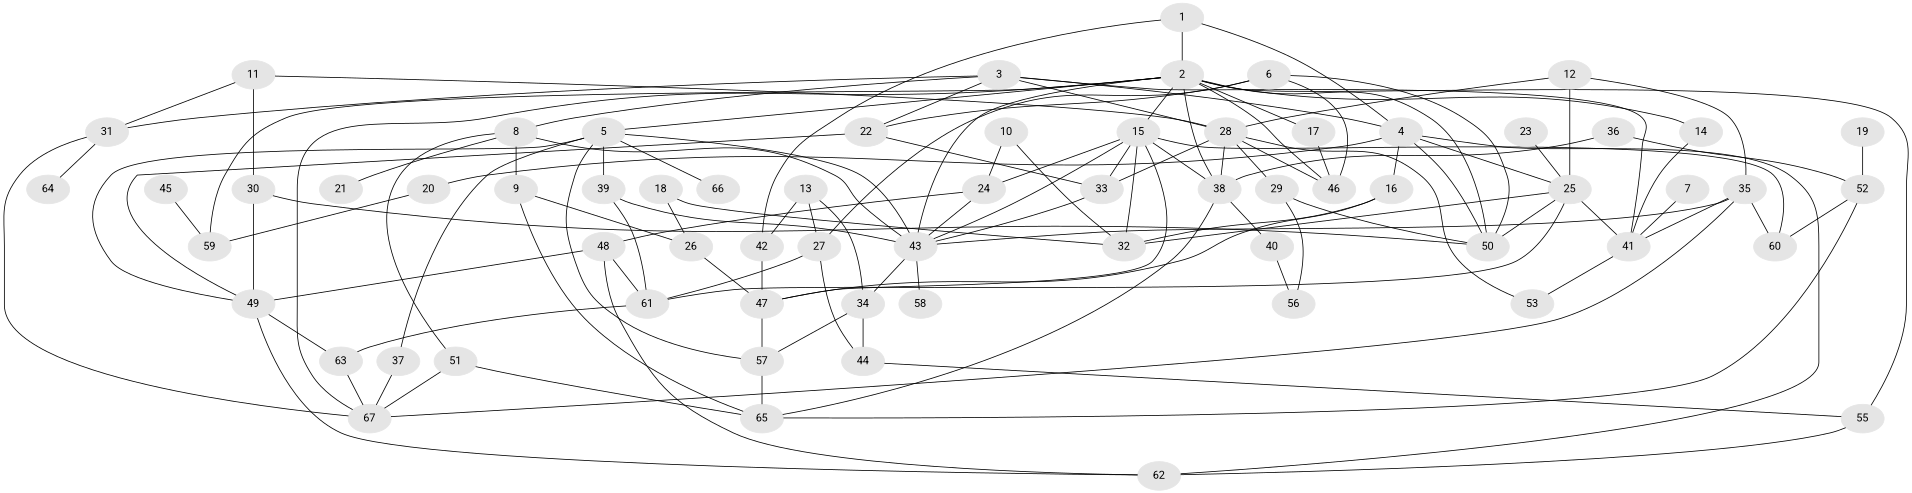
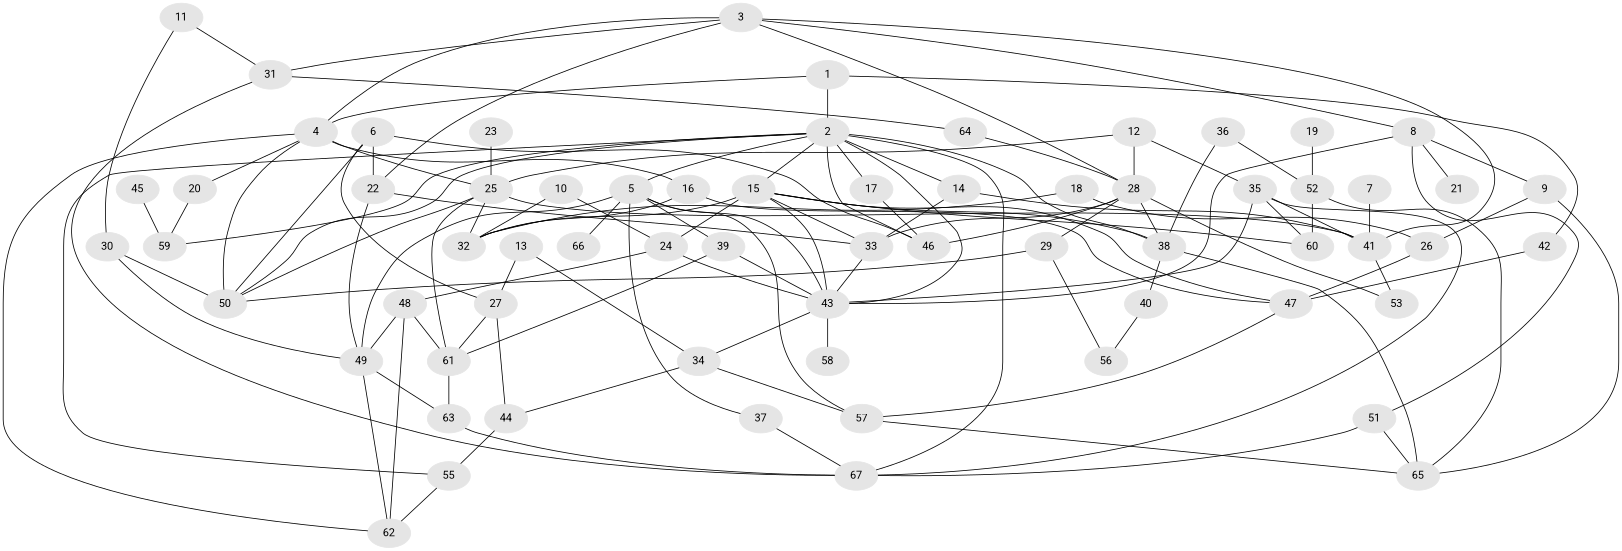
edge "11" -- "28": now "64" -- "28"
edge "13" -- "42": removed
edge "14" -- "33": added
